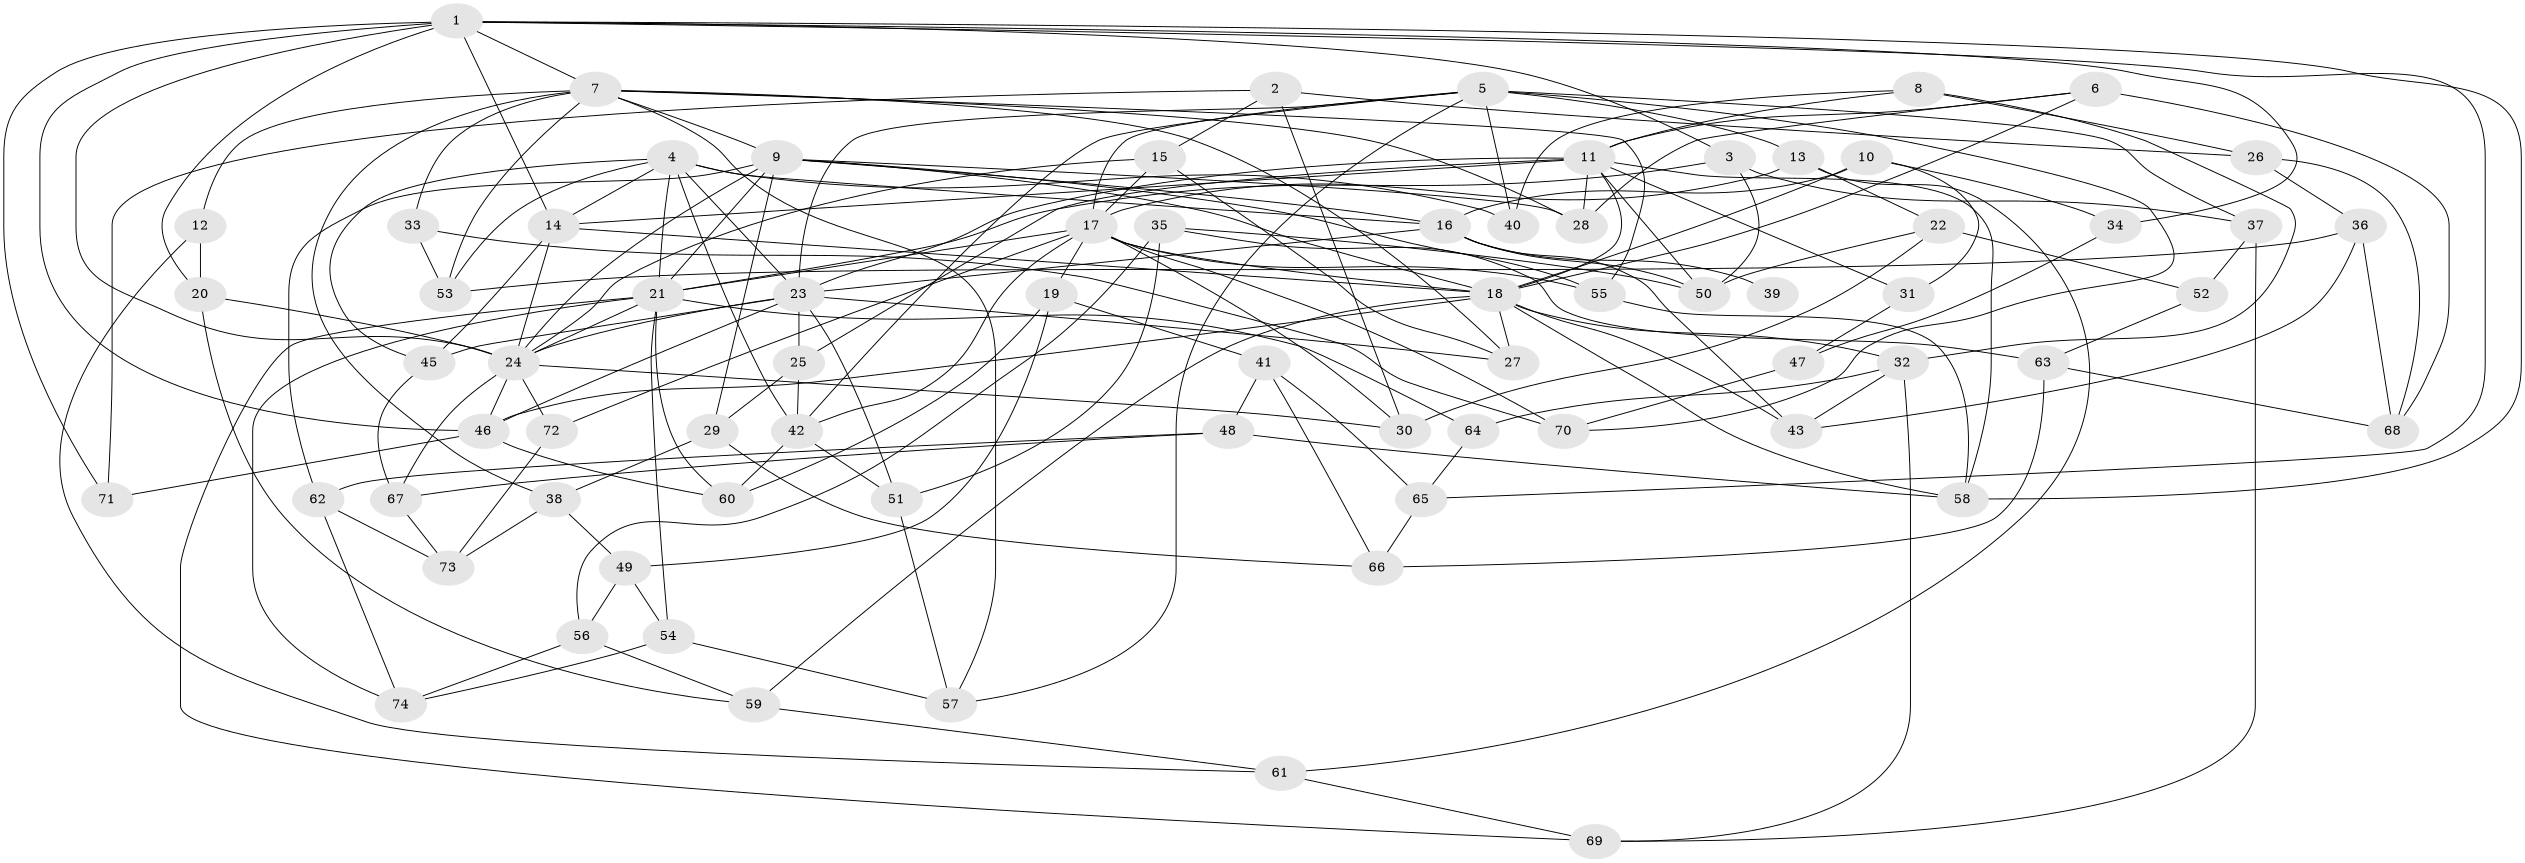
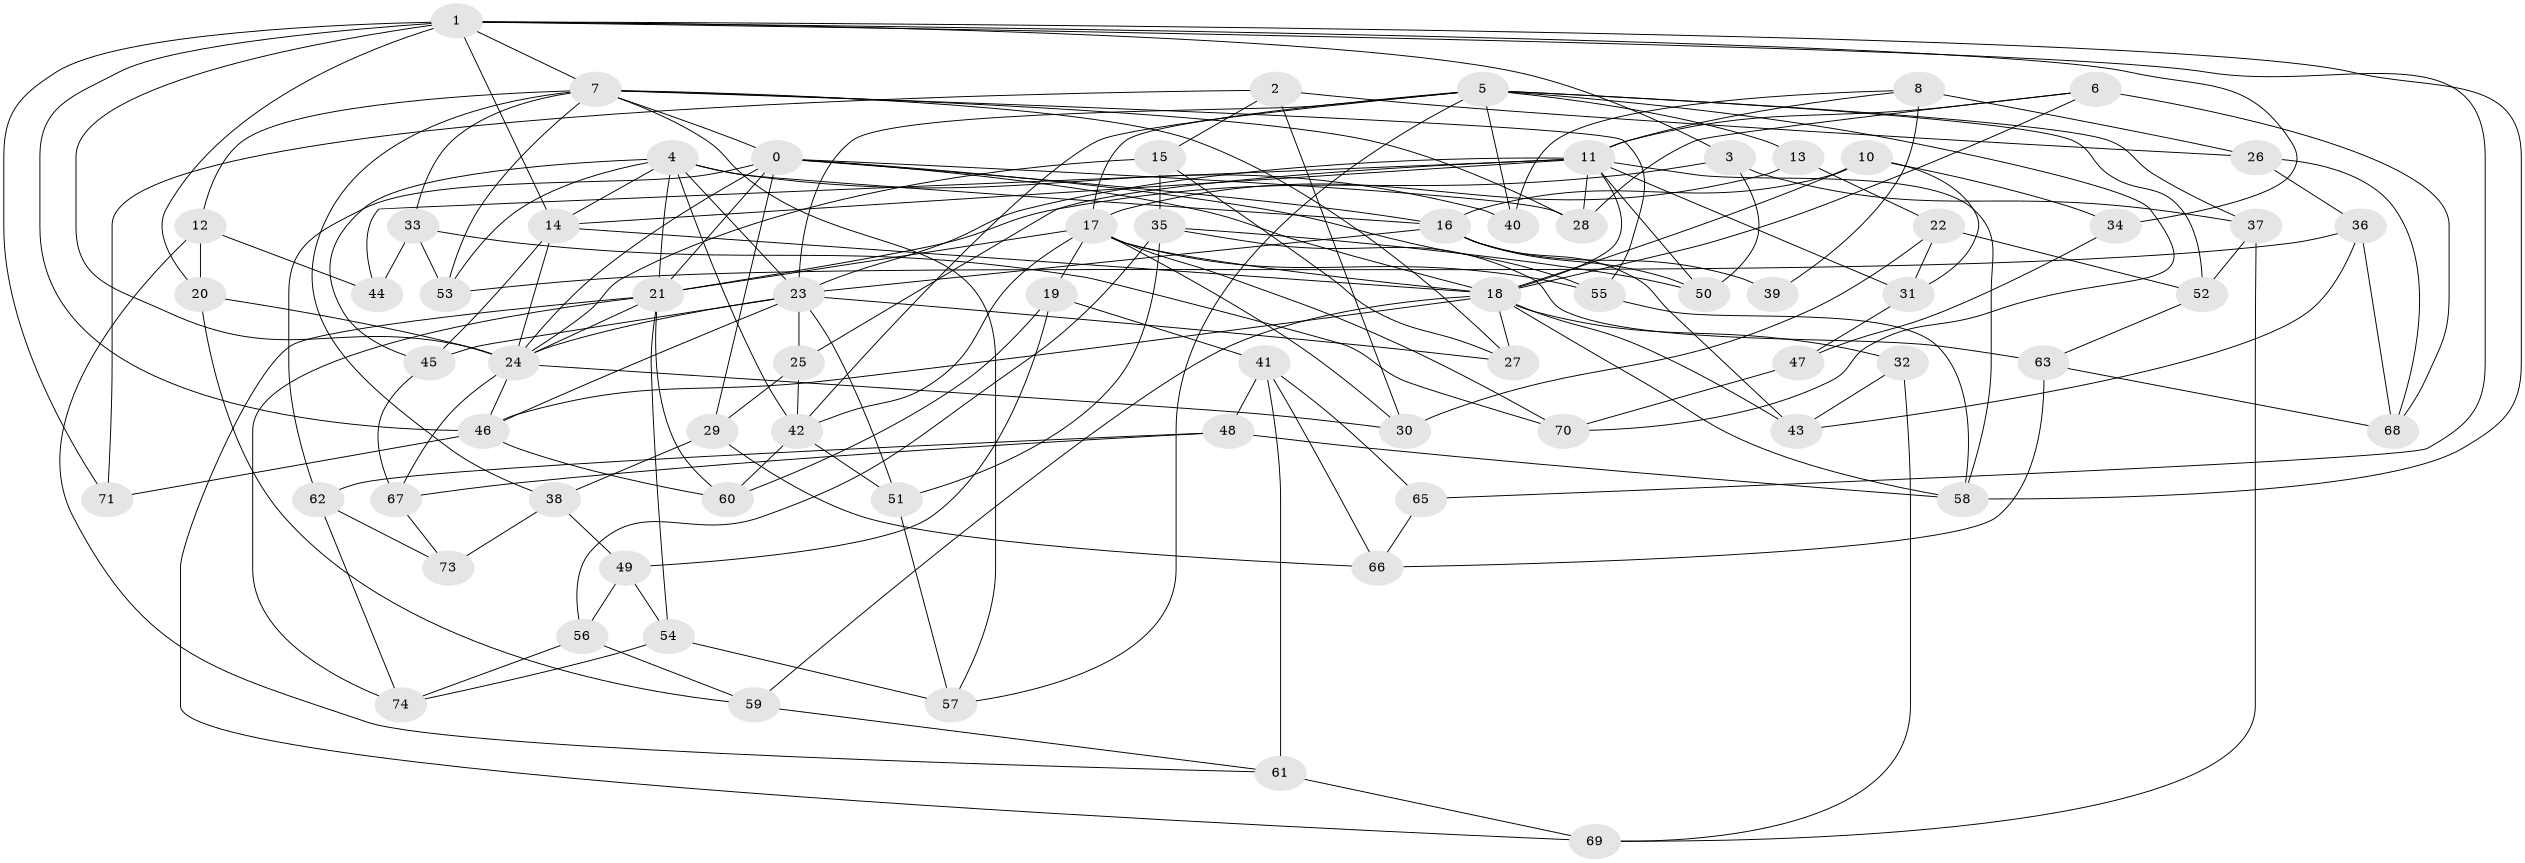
edge "5" -- "52": added
node "9": label "9" -> "0"
edge "15" -- "17": now "15" -- "35"
edge "8" -- "32": now "8" -- "39"
edge "22" -- "50": now "22" -- "31"
node "44": added
node "72": removed
node "64": removed
edge "13" -- "61": now "41" -- "61"
